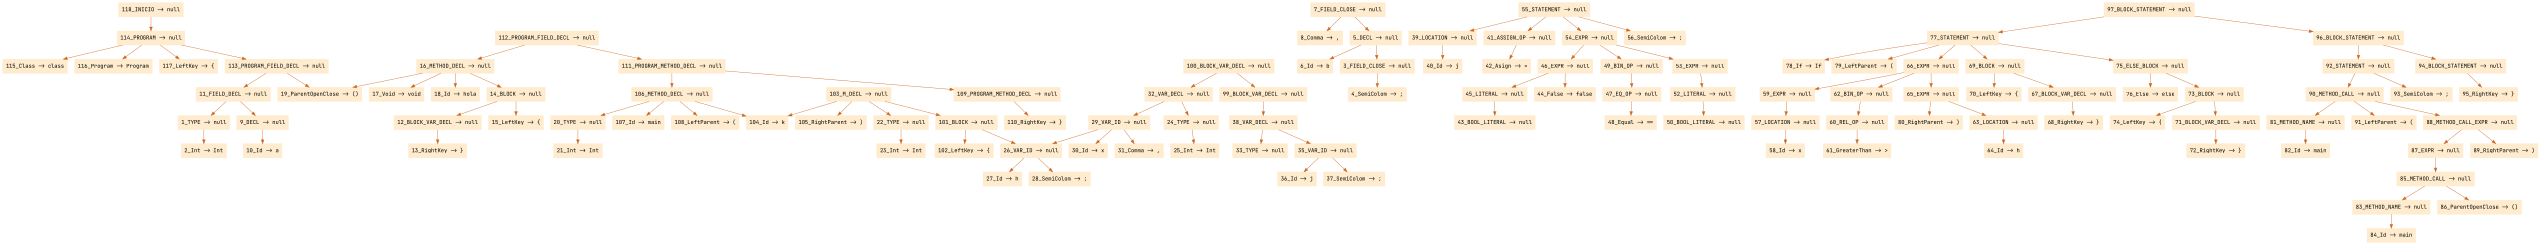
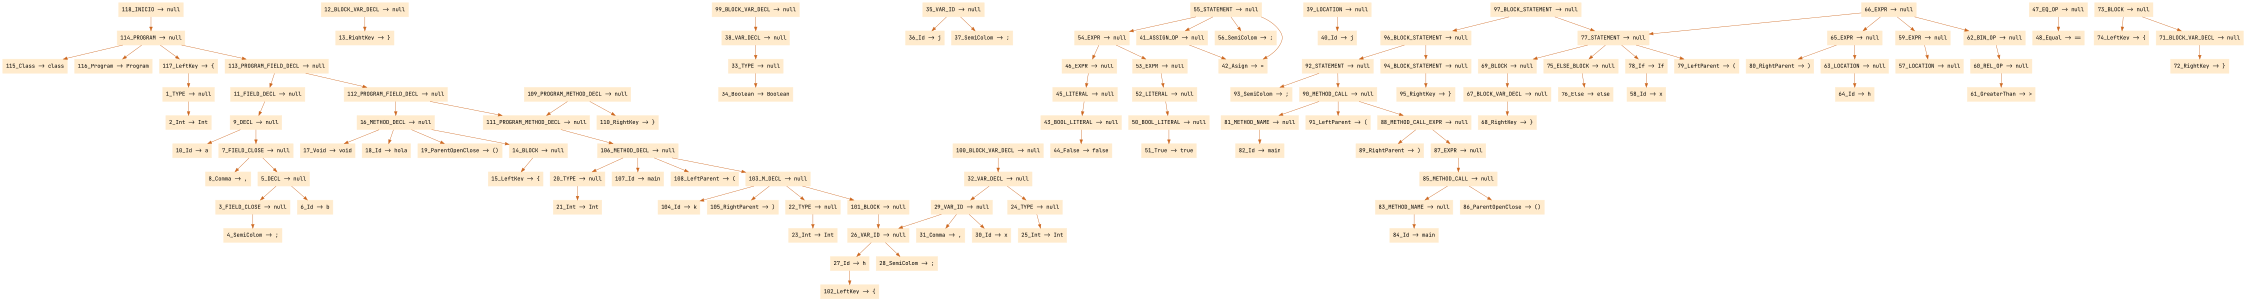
edge "55_STATEMENT -> null" -> "39_LOCATION -> null": now "55_STATEMENT -> null" -> "42_Asign -> ="
edge "77_STATEMENT -> null" -> "66_EXPR -> null": reversed
node "49_BIN_OP -> null": removed
edge "46_EXPR -> null" -> "44_False -> false": now "43_BOOL_LITERAL -> null" -> "44_False -> false"
edge "113_PROGRAM_FIELD_DECL -> null" -> "19_ParentOpenClose -> ()": now "113_PROGRAM_FIELD_DECL -> null" -> "112_PROGRAM_FIELD_DECL -> null"
edge "100_BLOCK_VAR_DECL -> null" -> "99_BLOCK_VAR_DECL -> null": removed
edge "111_PROGRAM_METHOD_DECL -> null" -> "109_PROGRAM_METHOD_DECL -> null": reversed
edge "75_ELSE_BLOCK -> null" -> "73_BLOCK -> null": removed
node "34_Boolean -> Boolean": added
node "70_LeftKey -> {": removed
edge "11_FIELD_DECL -> null" -> "1_TYPE -> null": now "117_LeftKey -> {" -> "1_TYPE -> null"
edge "14_BLOCK -> null" -> "12_BLOCK_VAR_DECL -> null": removed
edge "106_METHOD_DECL -> null" -> "104_Id -> k": now "106_METHOD_DECL -> null" -> "103_M_DECL -> null"
edge "9_DECL -> null" -> "7_FIELD_CLOSE -> null": added
edge "101_BLOCK -> null" -> "102_LeftKey -> {": now "27_Id -> h" -> "102_LeftKey -> {"
edge "57_LOCATION -> null" -> "58_Id -> x": now "78_If -> If" -> "58_Id -> x"
edge "38_VAR_DECL -> null" -> "35_VAR_ID -> null": removed
node "51_True -> true": added
